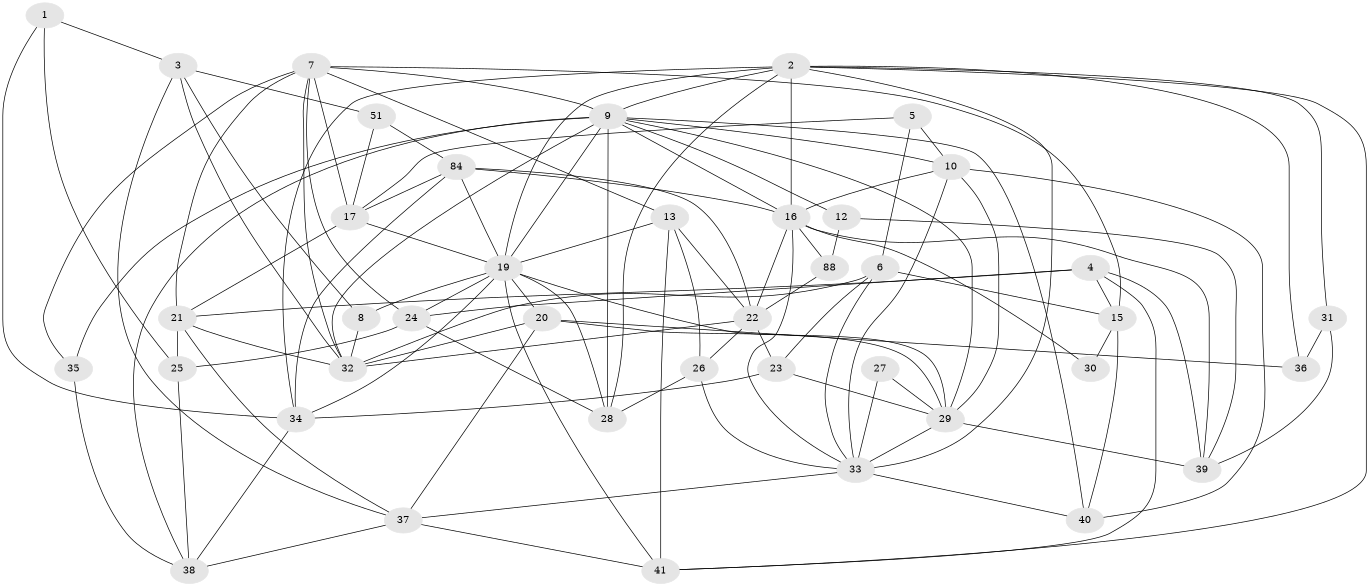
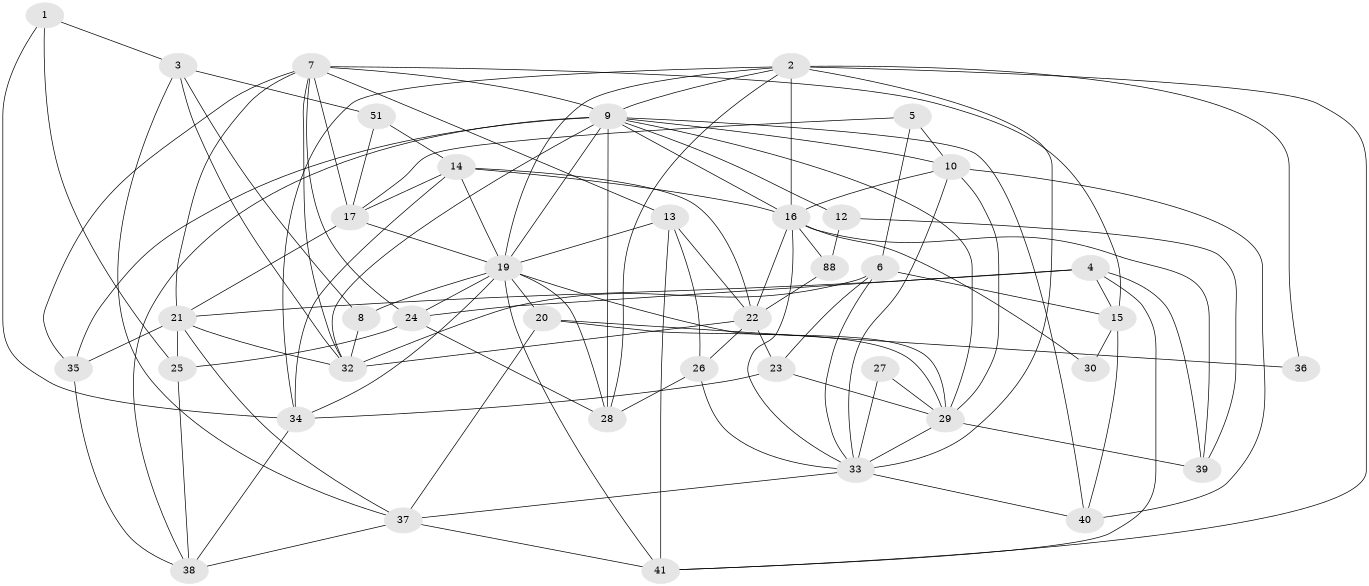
node "84": label "84" -> "14"
node "31": removed
edge "20" -- "32": removed
edge "21" -- "35": added
